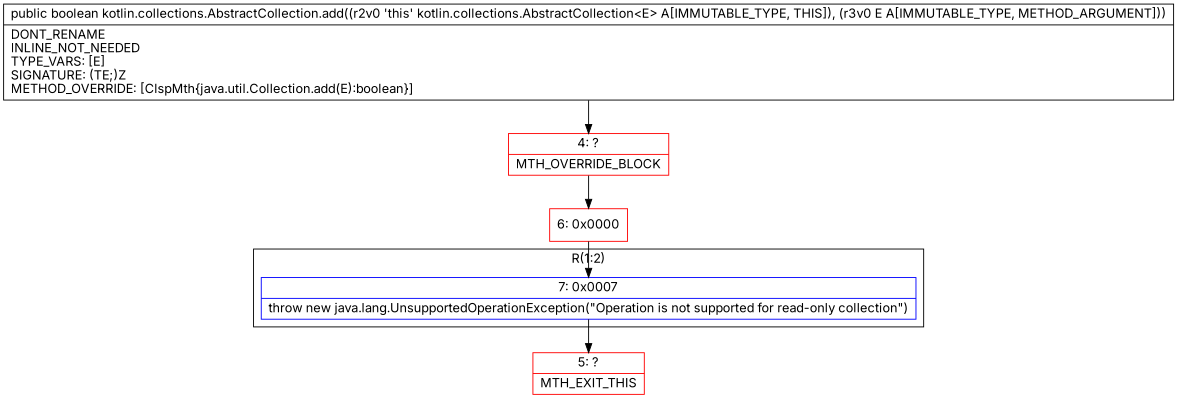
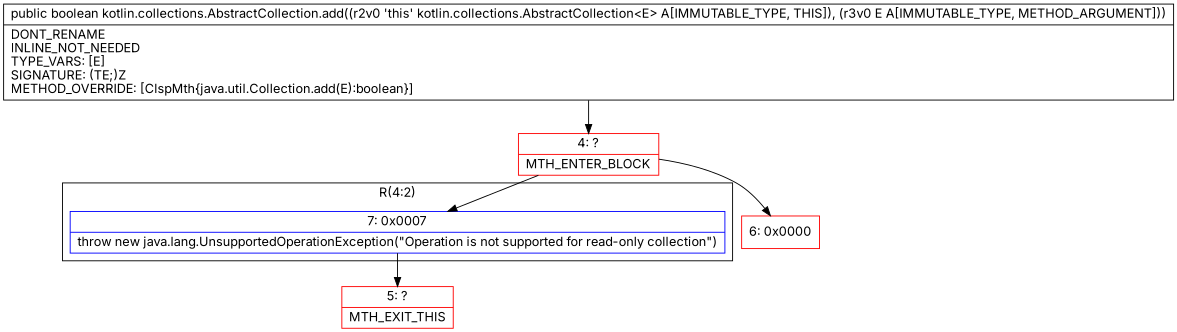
node "4: ?": text "MTH_OVERRIDE_BLOCK" -> "MTH_ENTER_BLOCK"
edge "6: 0x0000" -> "7: 0x0007": now "4: ?" -> "7: 0x0007"
cluster "R(1:2)": label "R(1:2)" -> "R(4:2)"
